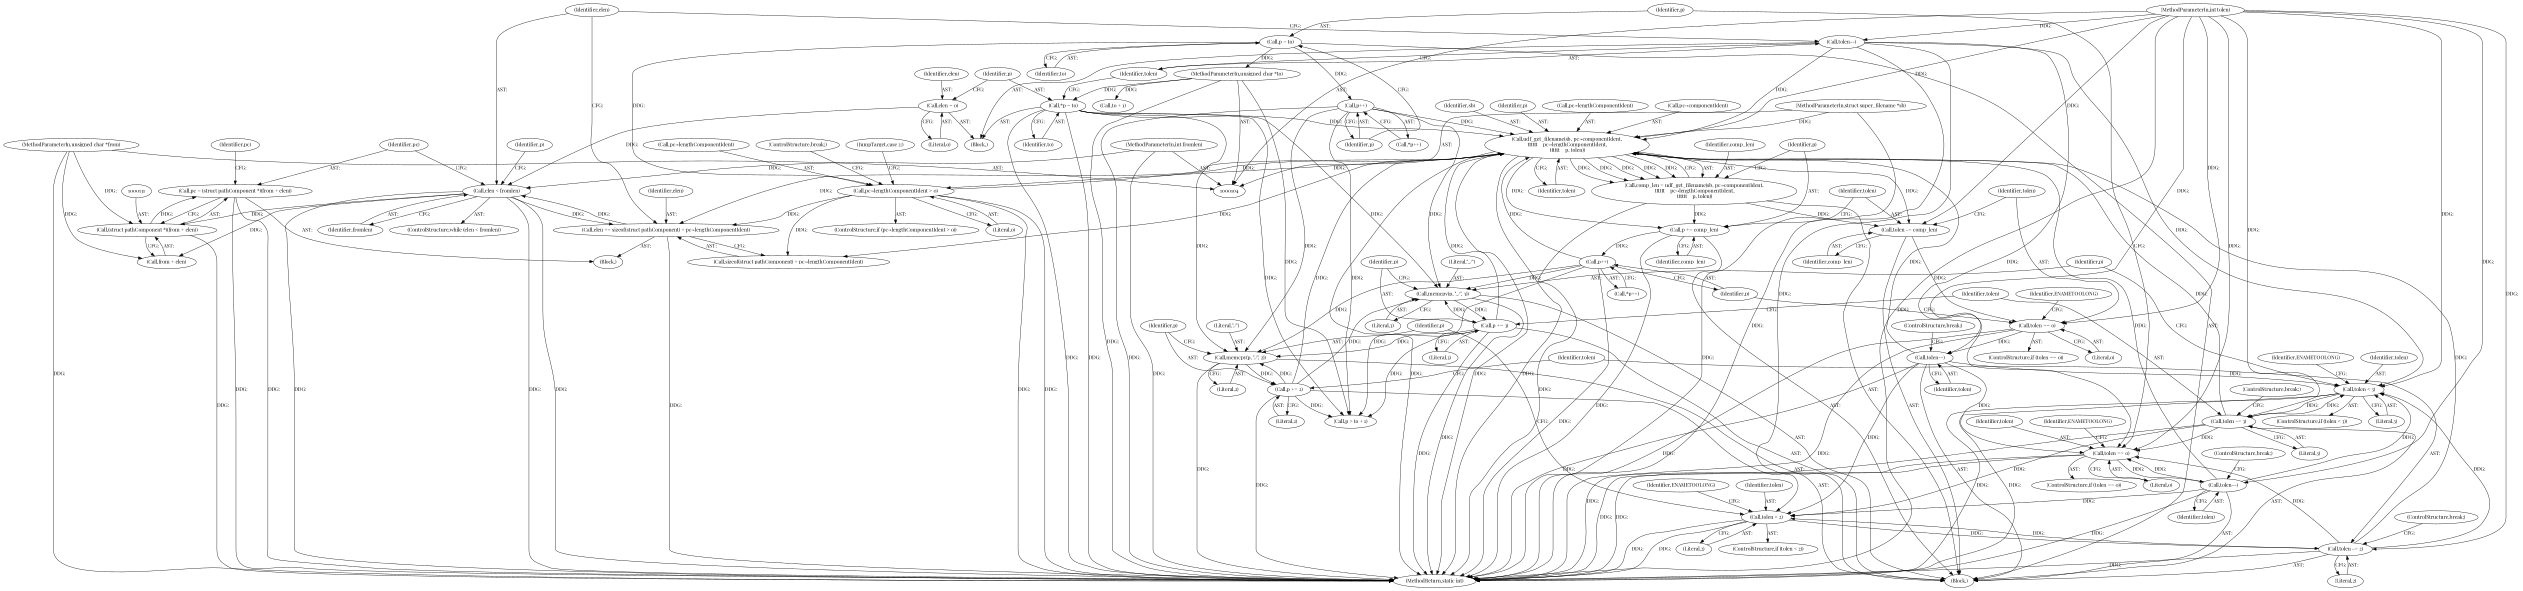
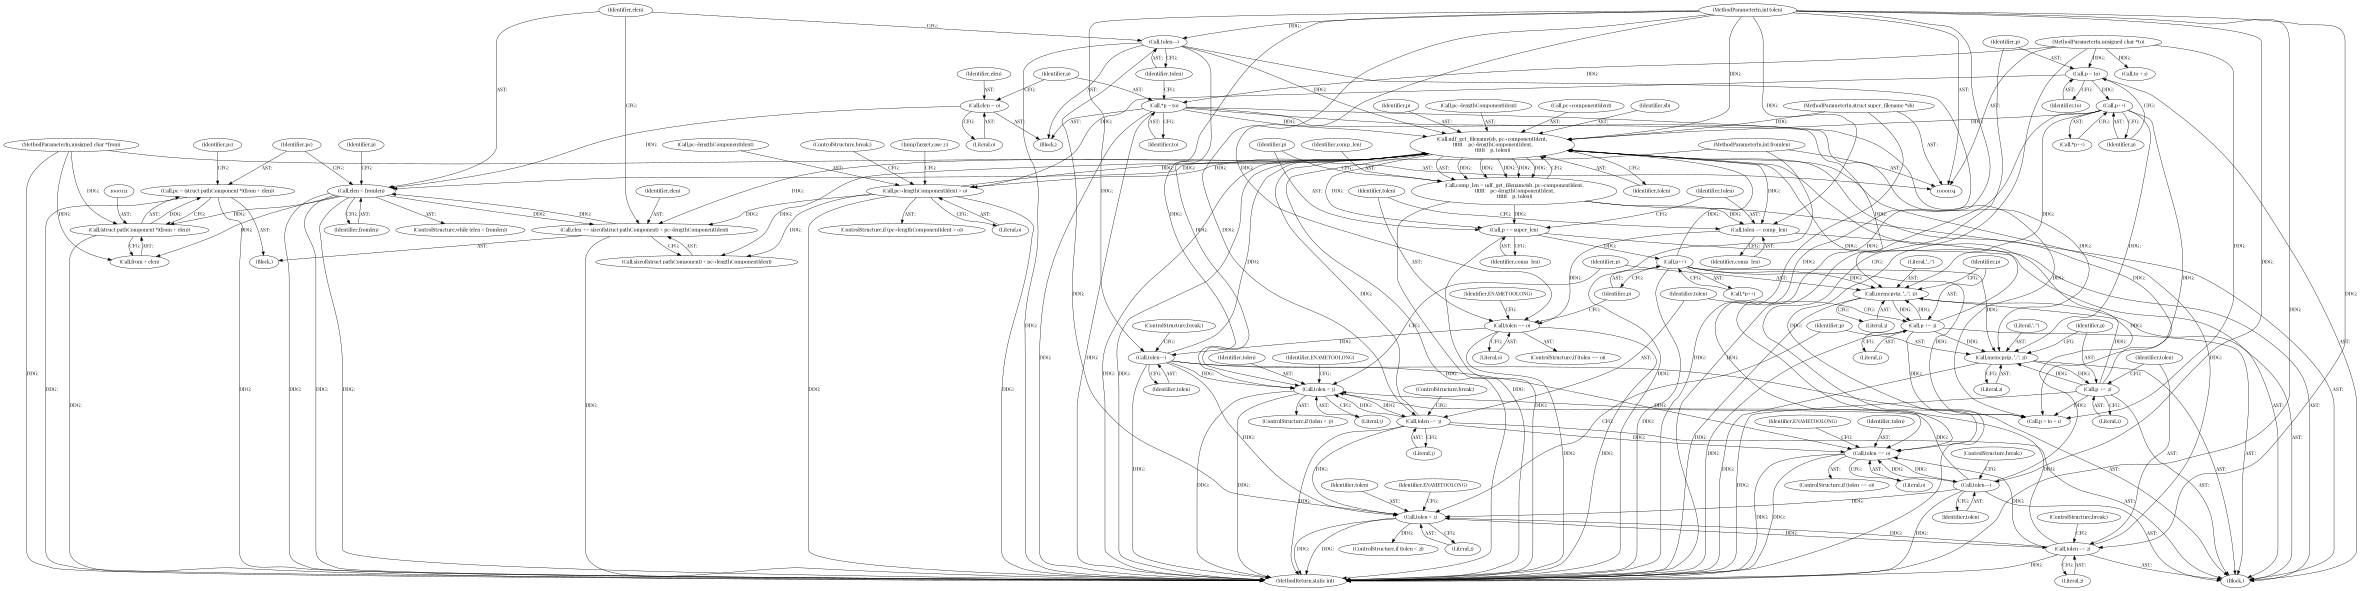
edge "(Call,p = to)" -> "(MethodParameterIn,unsigned char *to)": reversed
node "(Call,p += comp_len)": label "(Call,p += comp_len)" -> "(Call,p += super_len)"
edge "(Call,tolen < 2)" -> "(ControlStructure,if (tolen < 2))": label "AST: " -> "DDG: "
